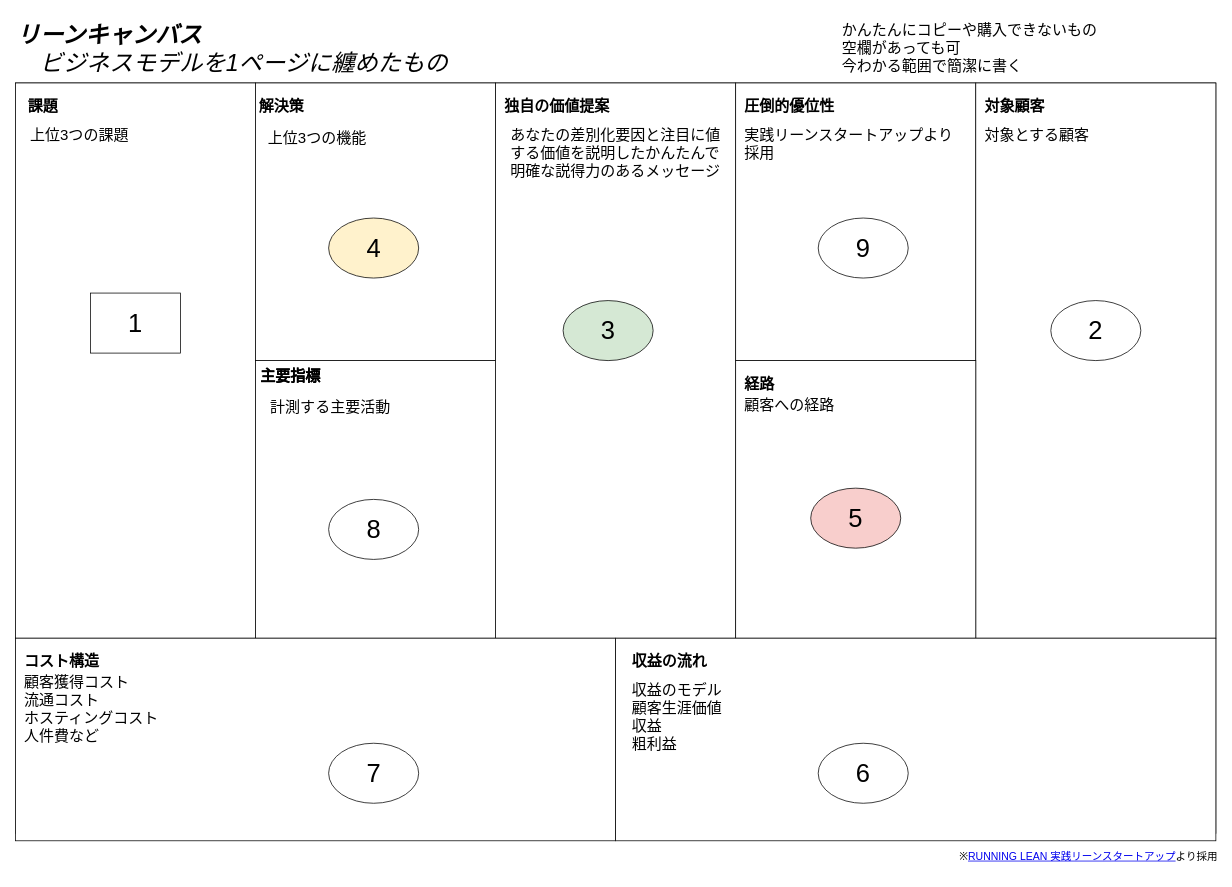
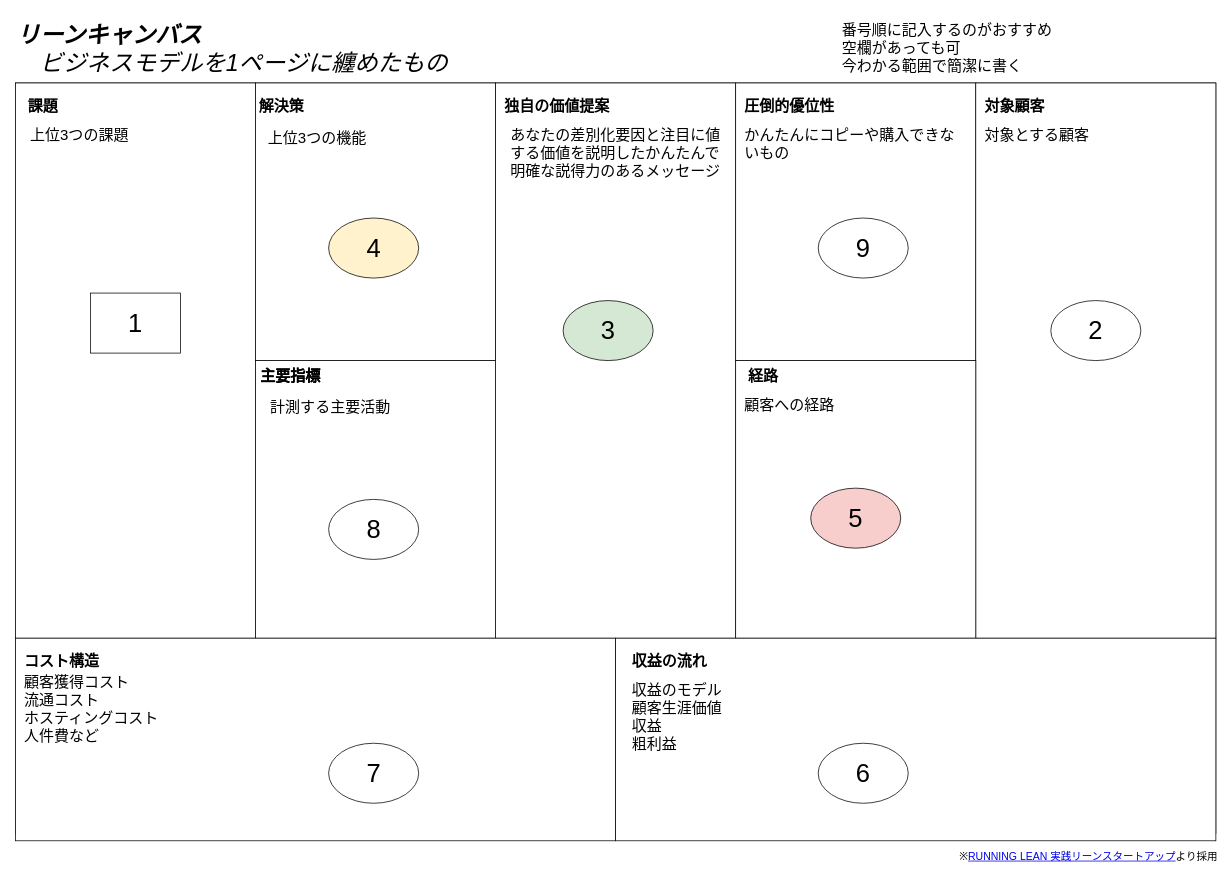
node "かんたんにコピーや購入できないもの空欄があっても可今わかる範囲で簡潔に書く": label "かんたんにコピーや購入できないもの空欄があっても可今わかる範囲で簡潔に書く" -> "番号順に記入するのがおすすめ空欄があっても可今わかる範囲で簡潔に書く"
node "実践リーンスタートアップより採用": label "実践リーンスタートアップより採用" -> "かんたんにコピーや購入できないもの"
node "経路": moved (842, 383) -> (846, 375)
